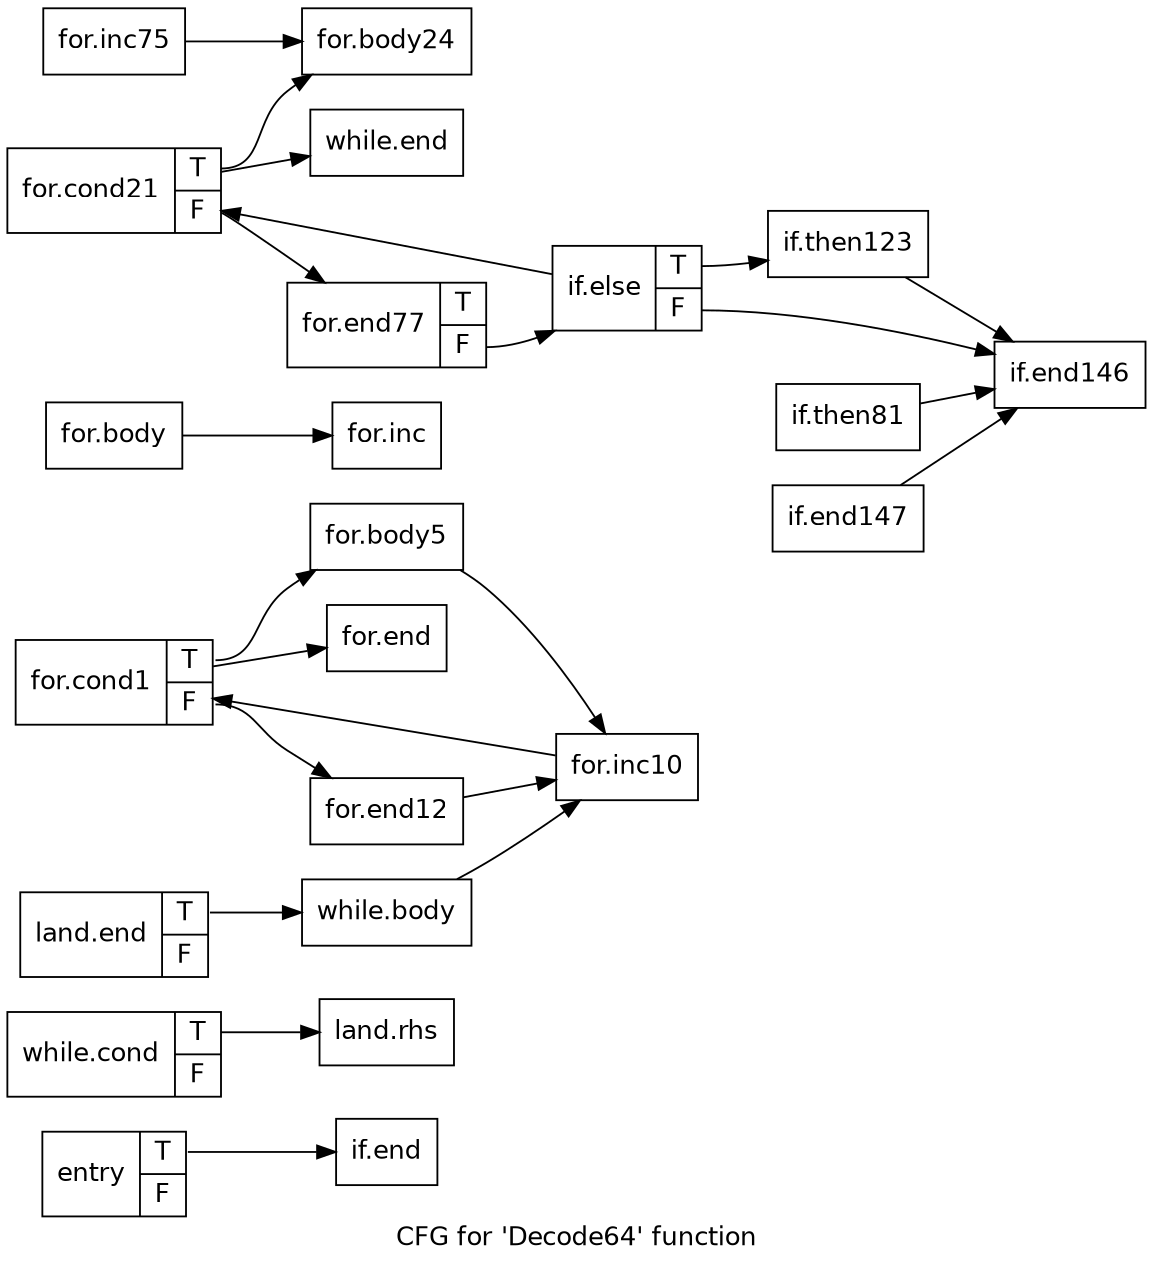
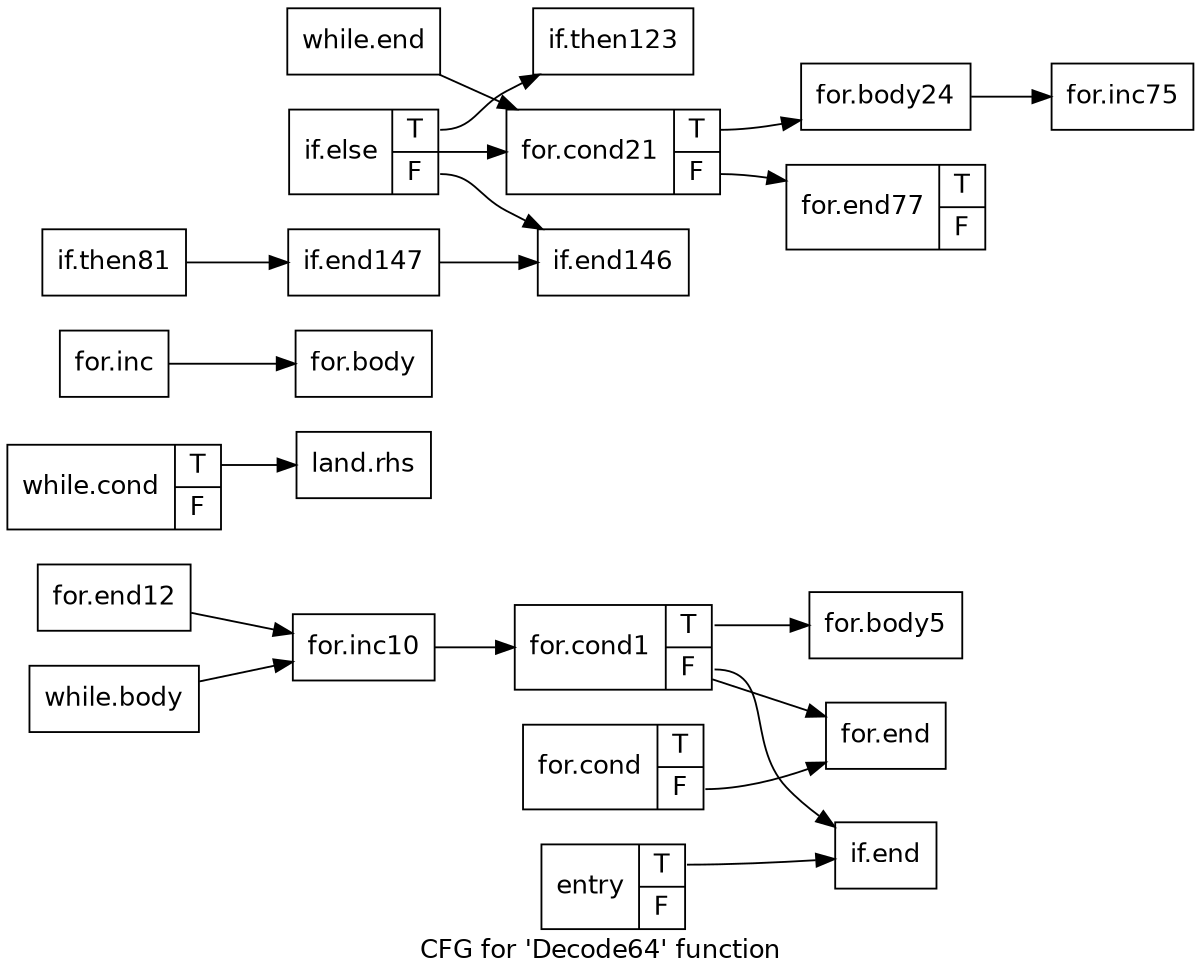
edge "for.inc75" -> "for.body24": reversed
edge "for.cond21" -> "while.end": reversed
edge "if.then123" -> "if.end146": removed
edge "for.end77" -> "if.else": removed
edge "if.then81" -> "if.end146": now "if.then81" -> "if.end147"
edge "for.body" -> "for.inc": reversed
edge "for.body5" -> "for.inc10": removed
edge "for.cond1" -> "for.end12": now "for.cond1" -> "if.end"
node "for.cond": added
node "land.end": removed
